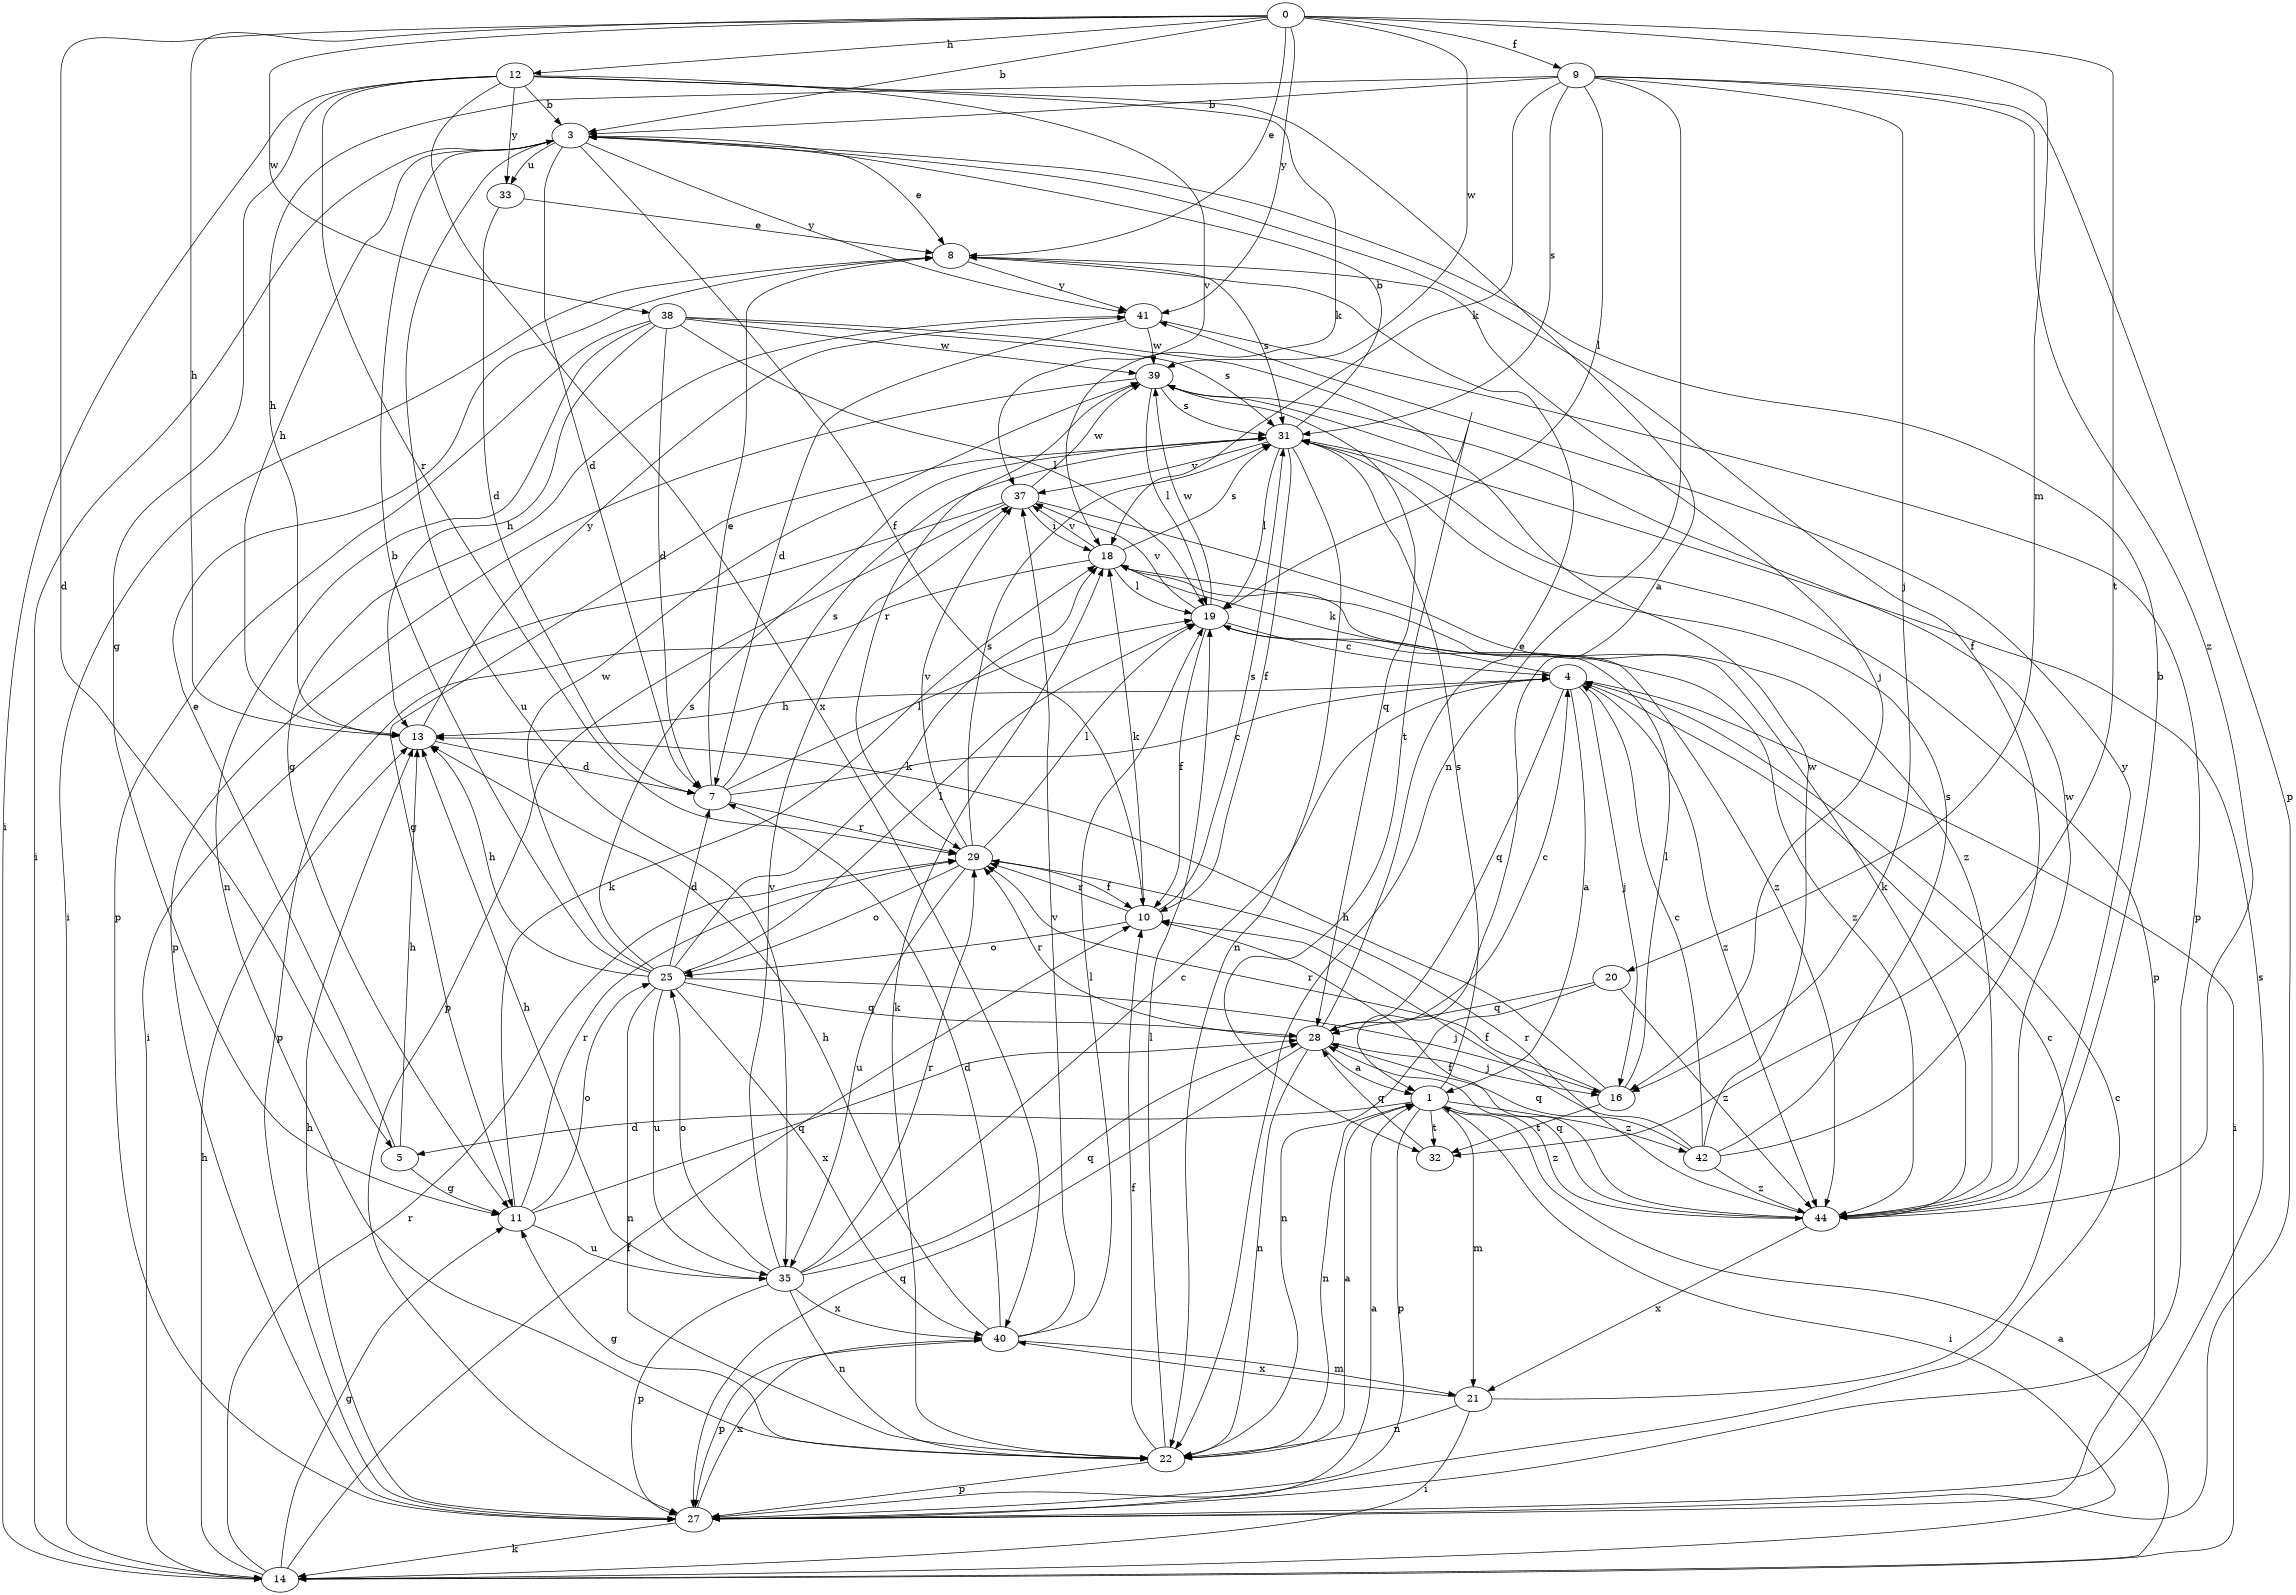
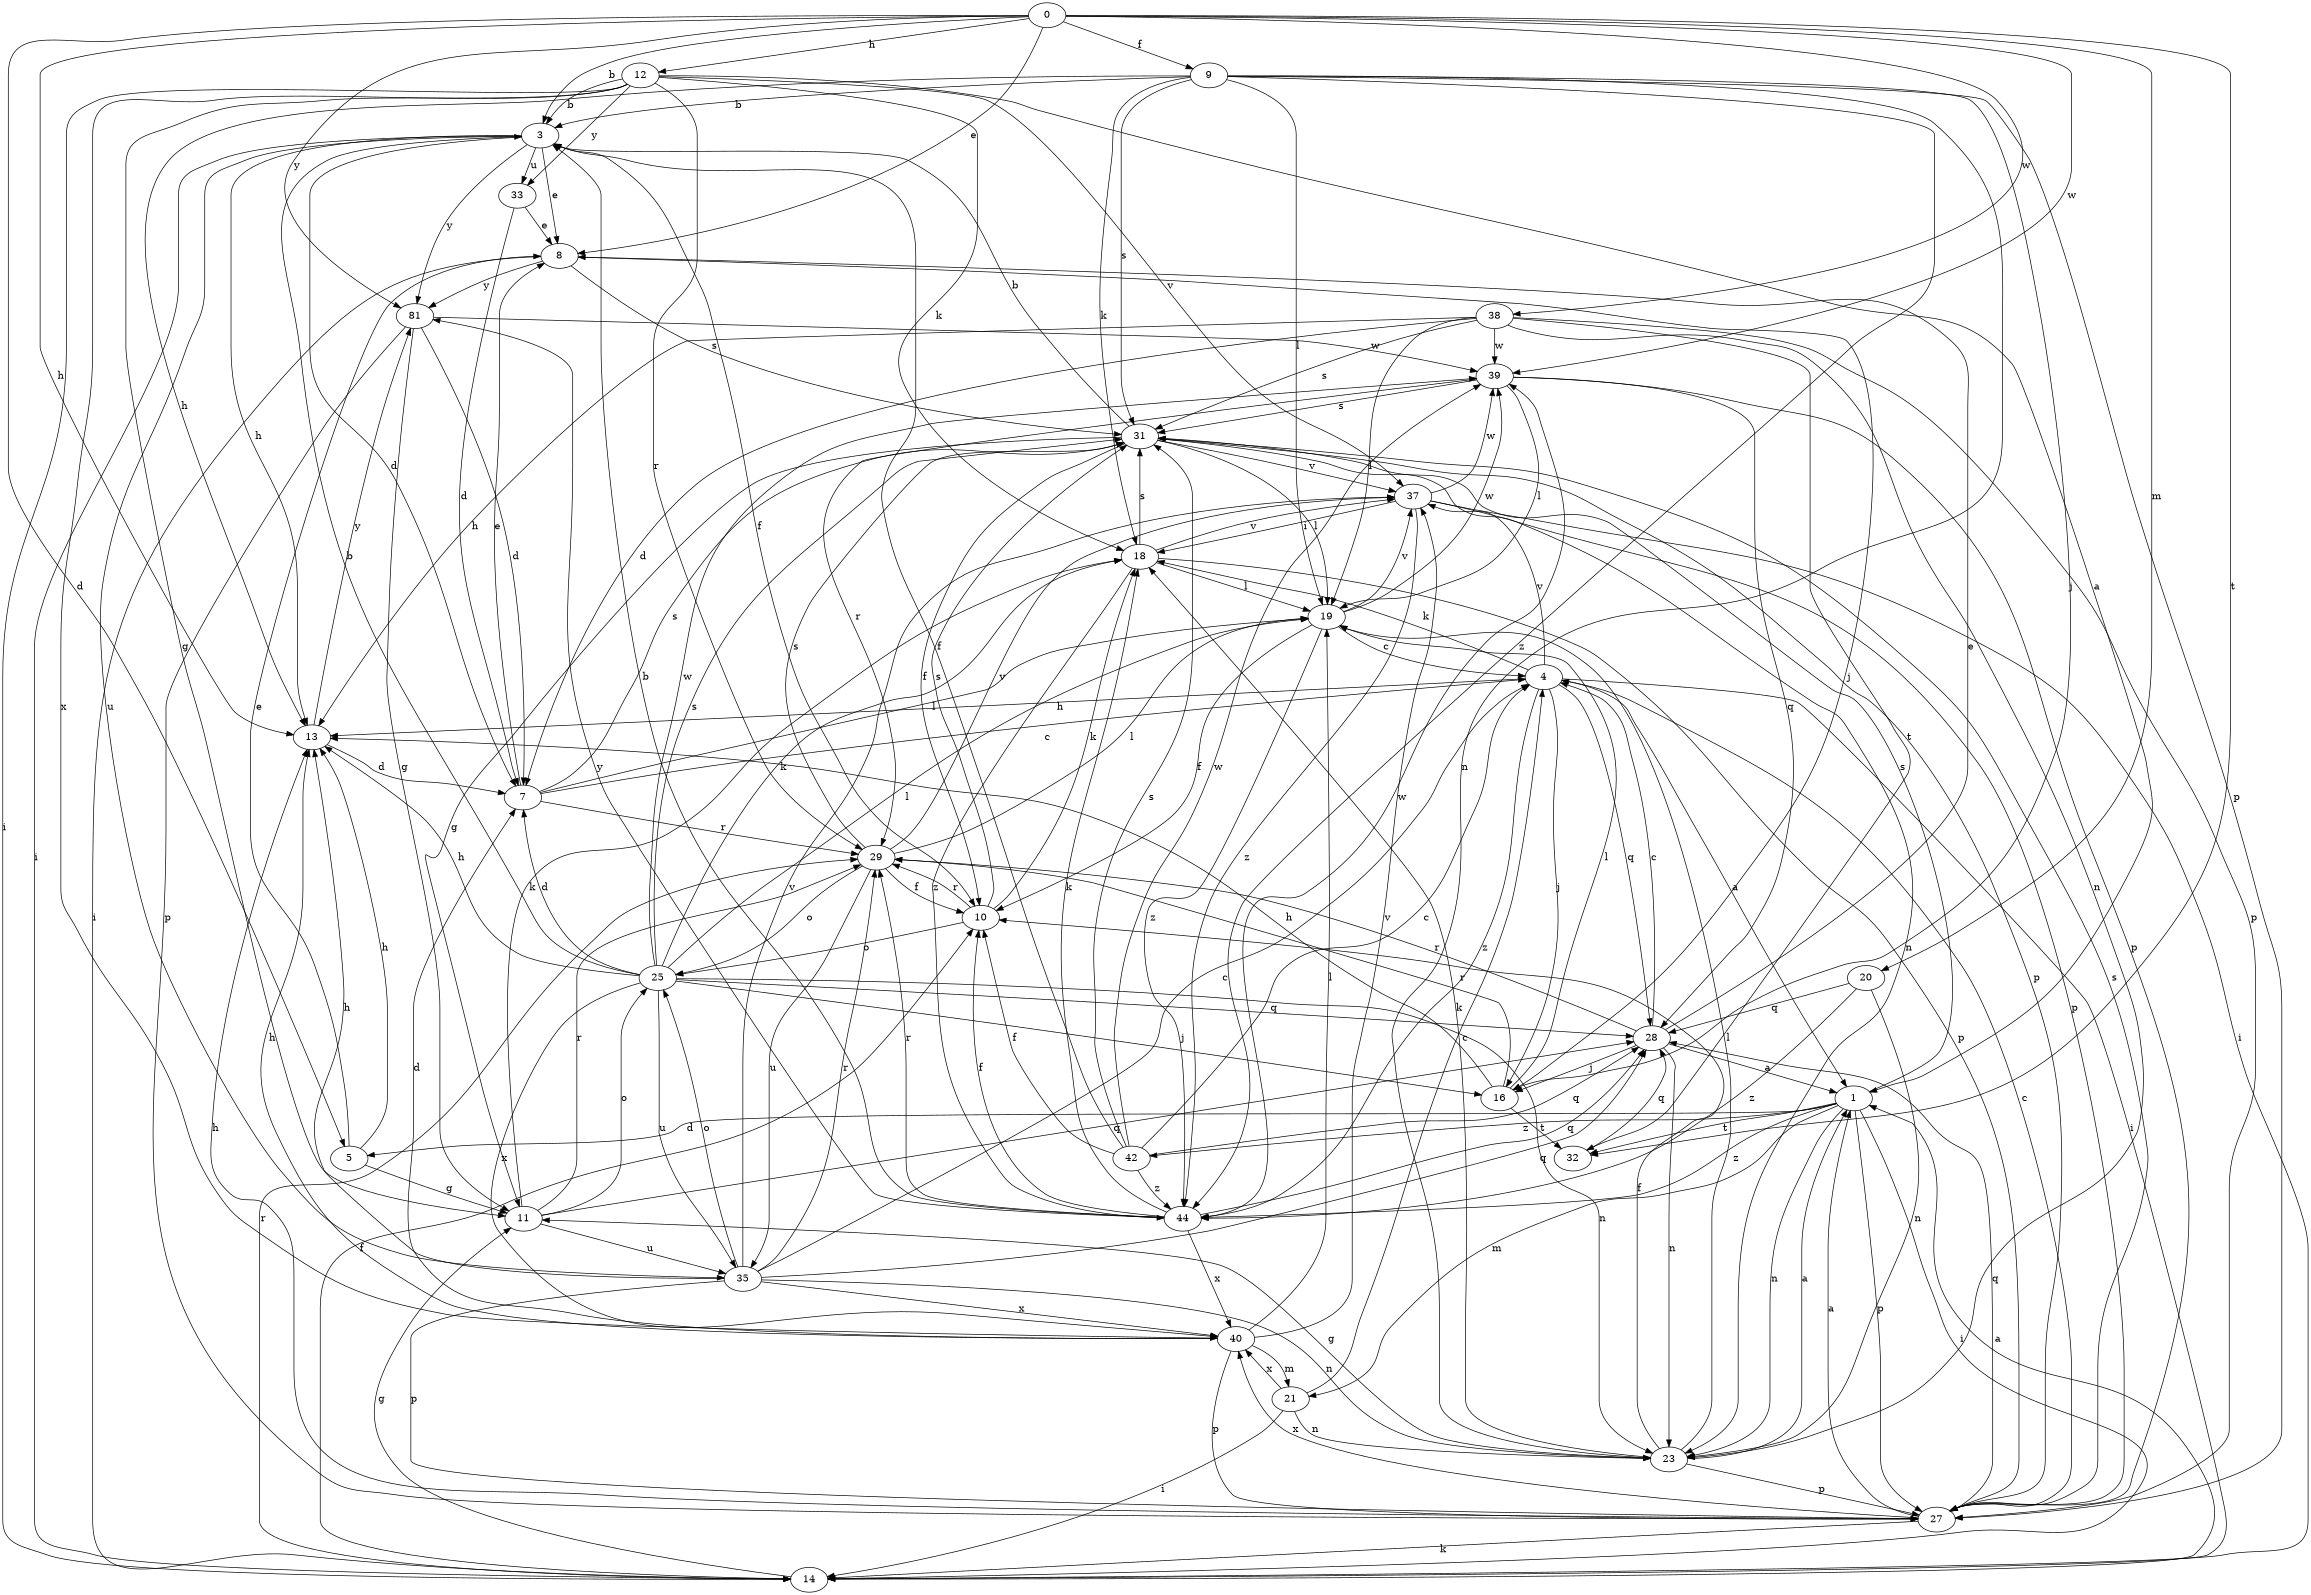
node "41": label "41" -> "81"
edge "4" -> "37": added, label "v"
edge "14" -> "13": removed, label "h"
edge "28" -> "27": reversed
edge "44" -> "21": now "44" -> "40"
node "22": label "22" -> "23"
